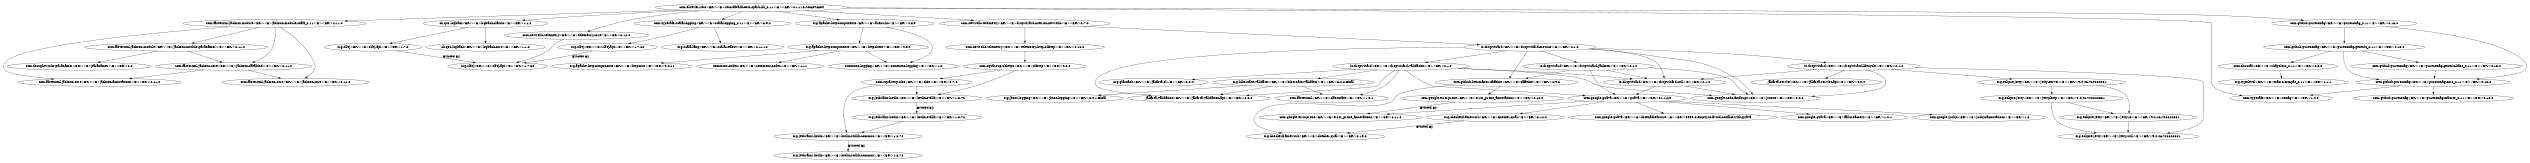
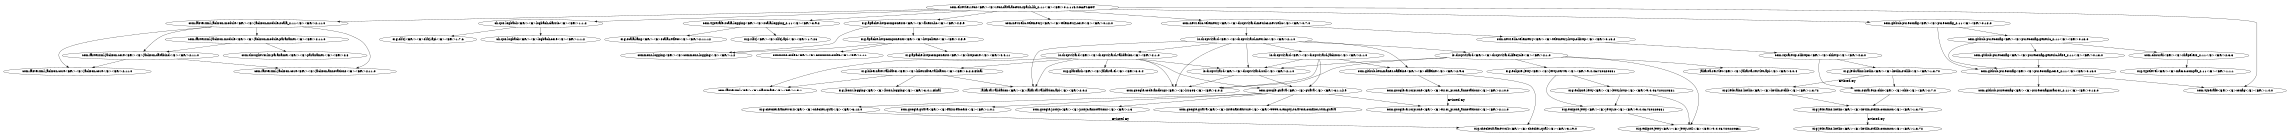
node "org.slf4j<BR/><B>slf4j-api</B><BR/>1.7.30": removed
edge "com.squareup.okio<BR/><B>okio</B><BR/>2.7.0" -> "org.jetbrains.kotlin<BR/><B>kotlin-stdlib</B><BR/>1.3.70": reversed
